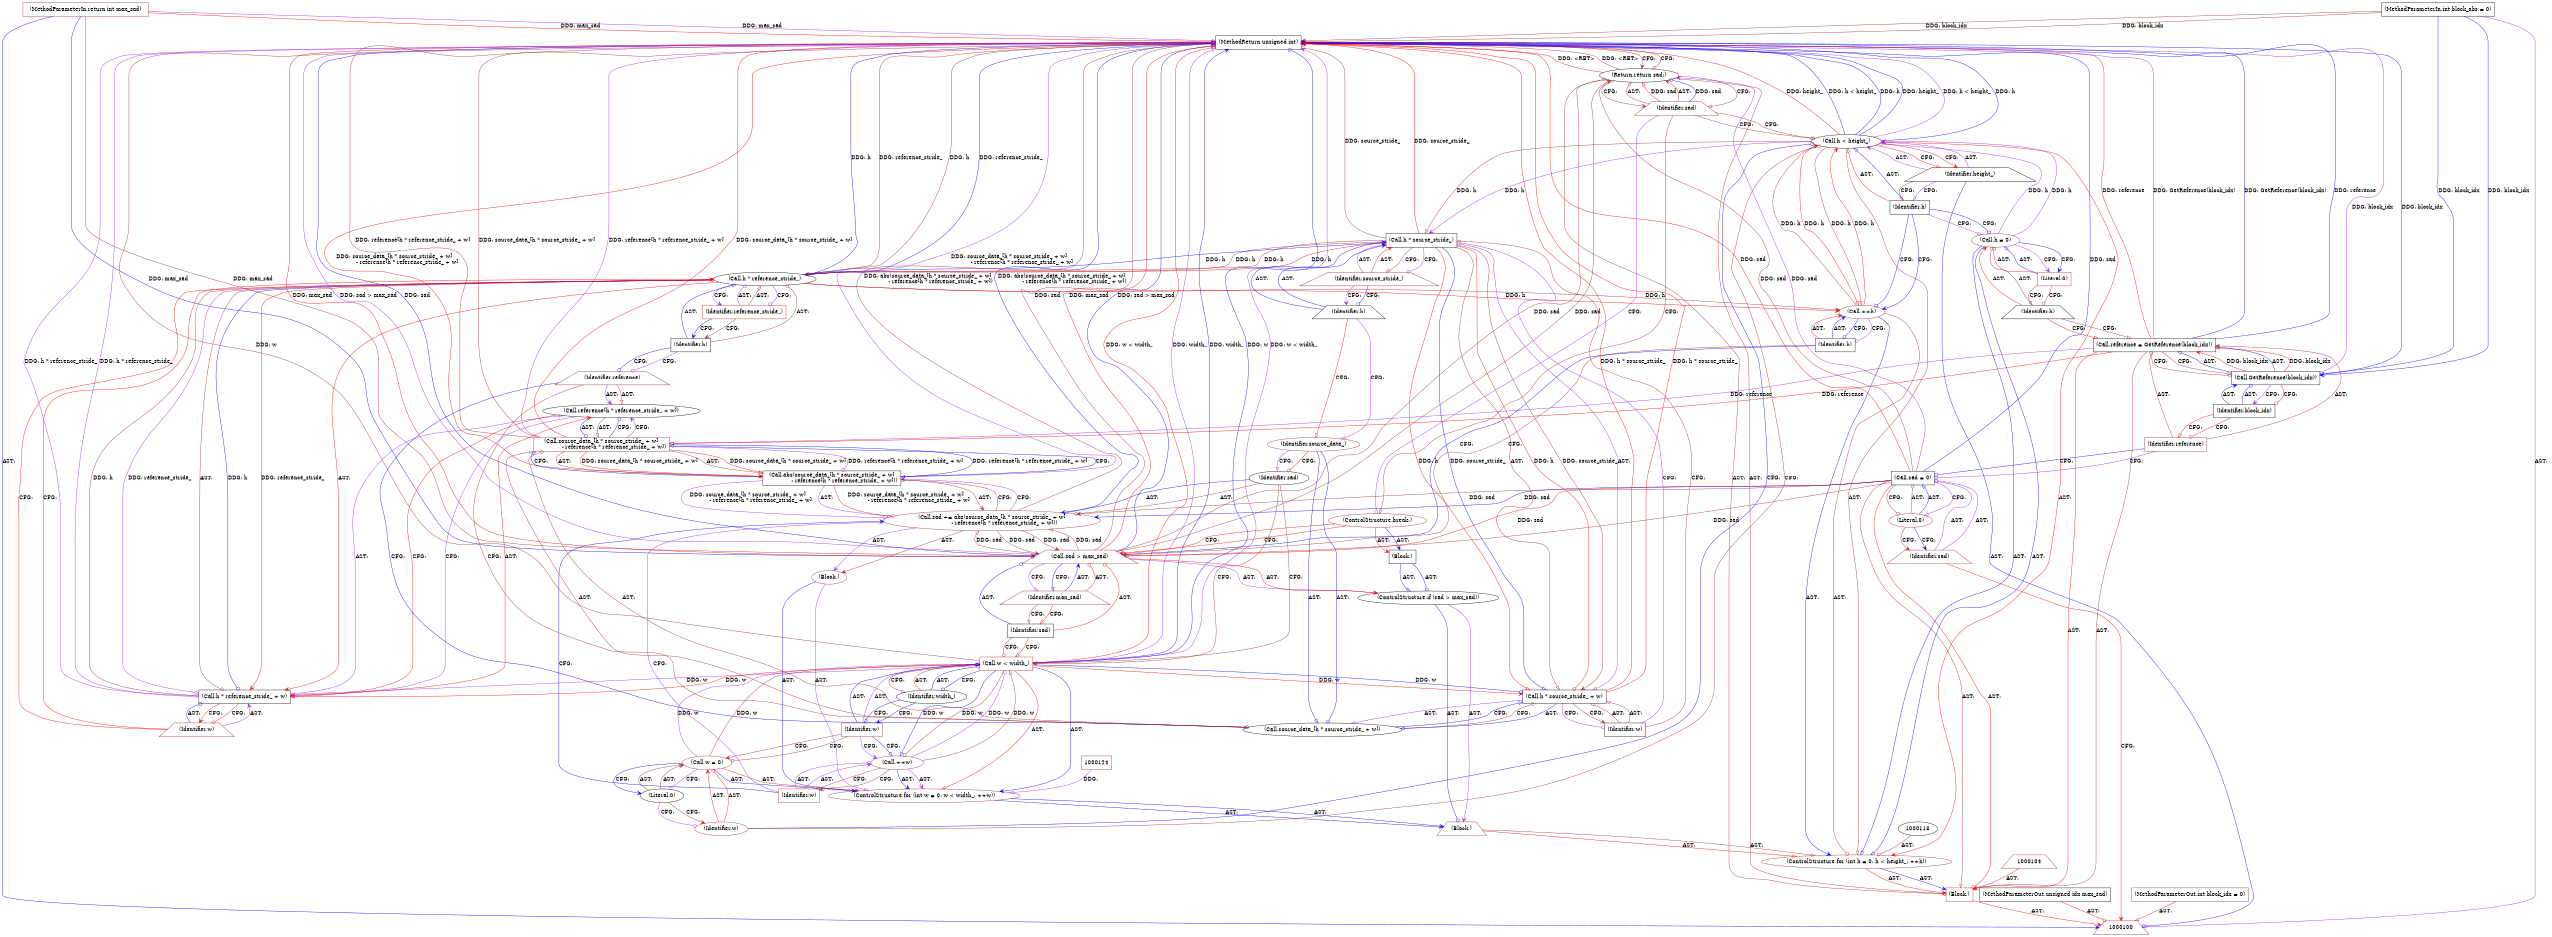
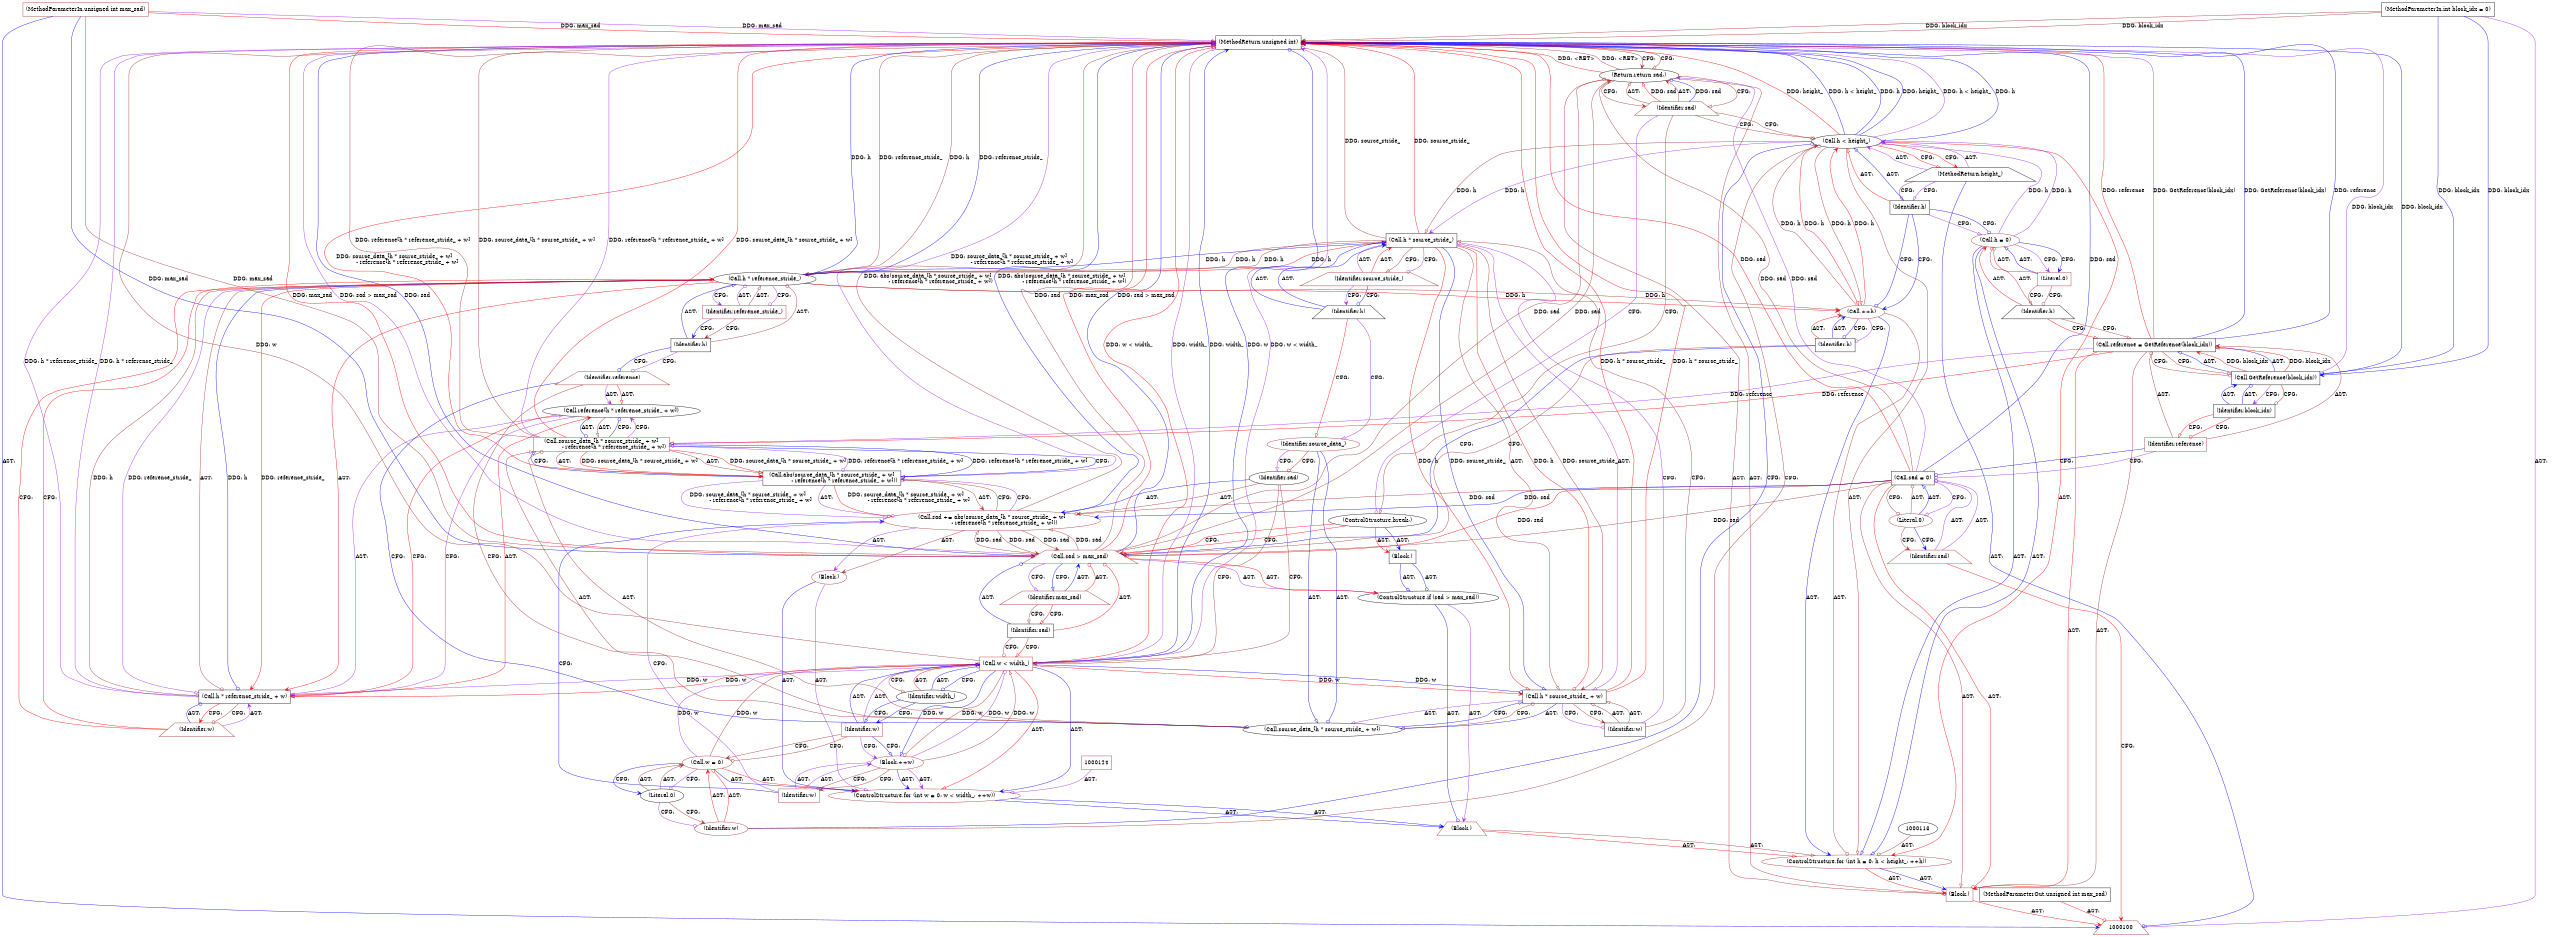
node "(MethodParameterIn,return int max_sad)": label "(MethodParameterIn,return int max_sad)" -> "(MethodParameterIn,unsigned int max_sad)"
node "(MethodParameterIn,int block_abs = 0)": label "(MethodParameterIn,int block_abs = 0)" -> "(MethodParameterIn,int block_idx = 0)"
node "(Identifier,height_)": label "(Identifier,height_)" -> "(MethodReturn,height_)"
node "(ControlStructure,break;)": color brown -> black
node "(Call,++w)": label "(Call,++w)" -> "(Block,++w)"
edge "1000124" -> "(ControlStructure,for (int w = 0; w < width_; ++w))": label "DDG: " -> "AST: "
node "1000104": removed
node "(MethodParameterOut,unsigned idx max_sad)": label "(MethodParameterOut,unsigned idx max_sad)" -> "(MethodParameterOut,unsigned int max_sad)"
node "(MethodParameterOut,int block_idx = 0)": removed
